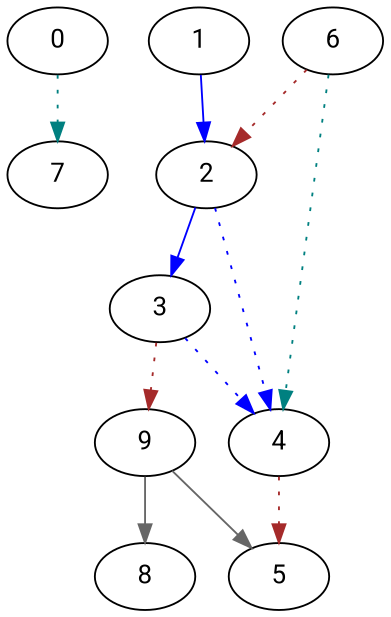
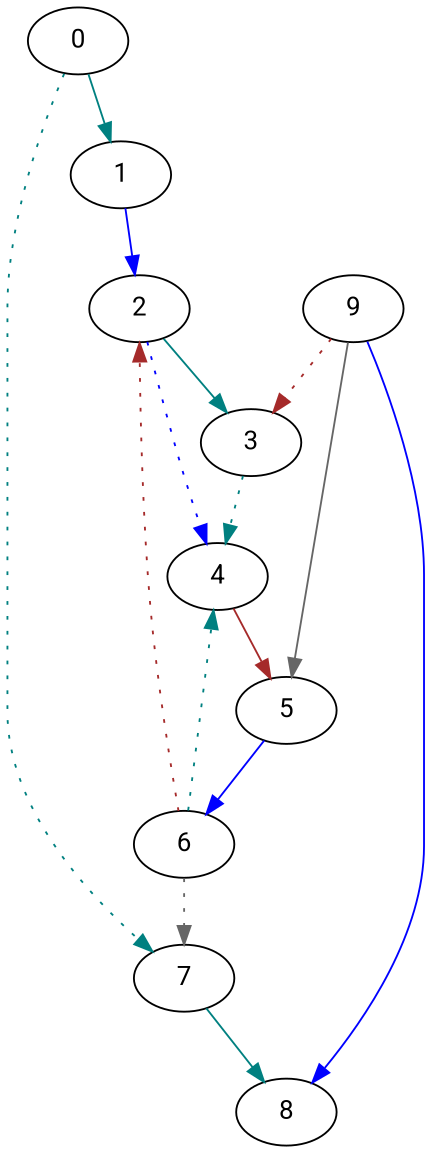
edge "0" -> "1": added
edge "2" -> "3": color blue -> teal
edge "3" -> "9": reversed
edge "3" -> "4": color blue -> teal
edge "9" -> "8": color gray40 -> blue
edge "4" -> "5": style dotted -> solid
edge "5" -> "6": added
edge "6" -> "7": added
edge "7" -> "8": added
